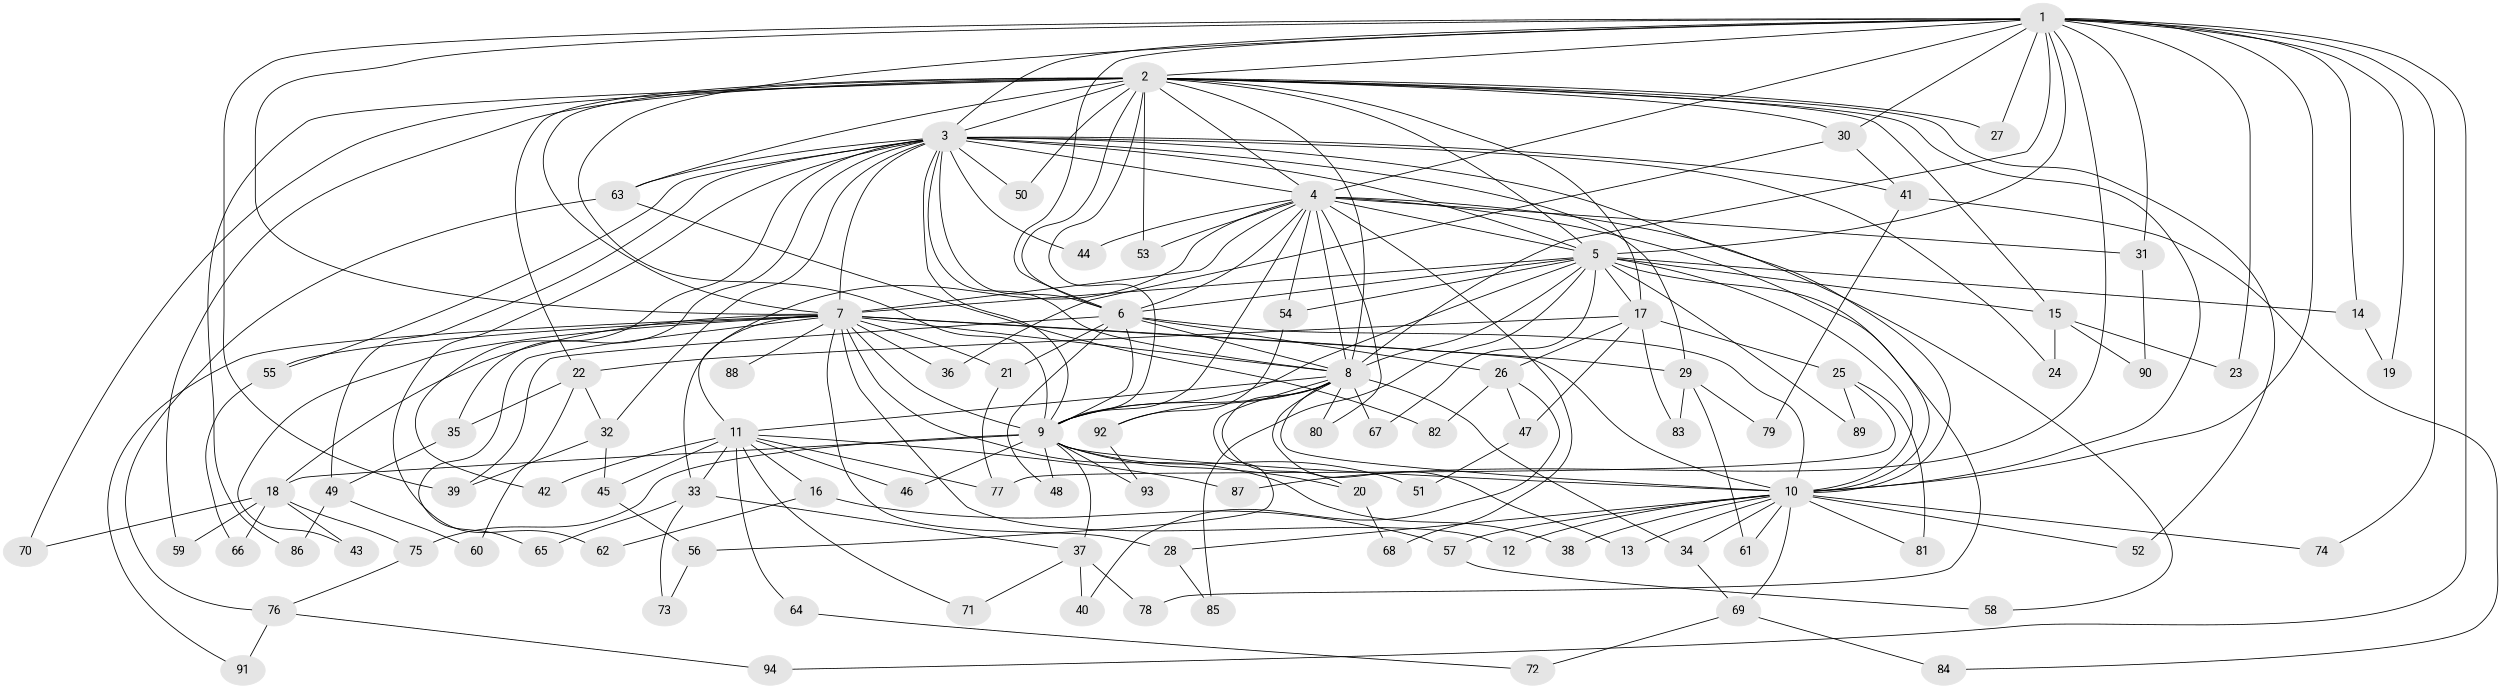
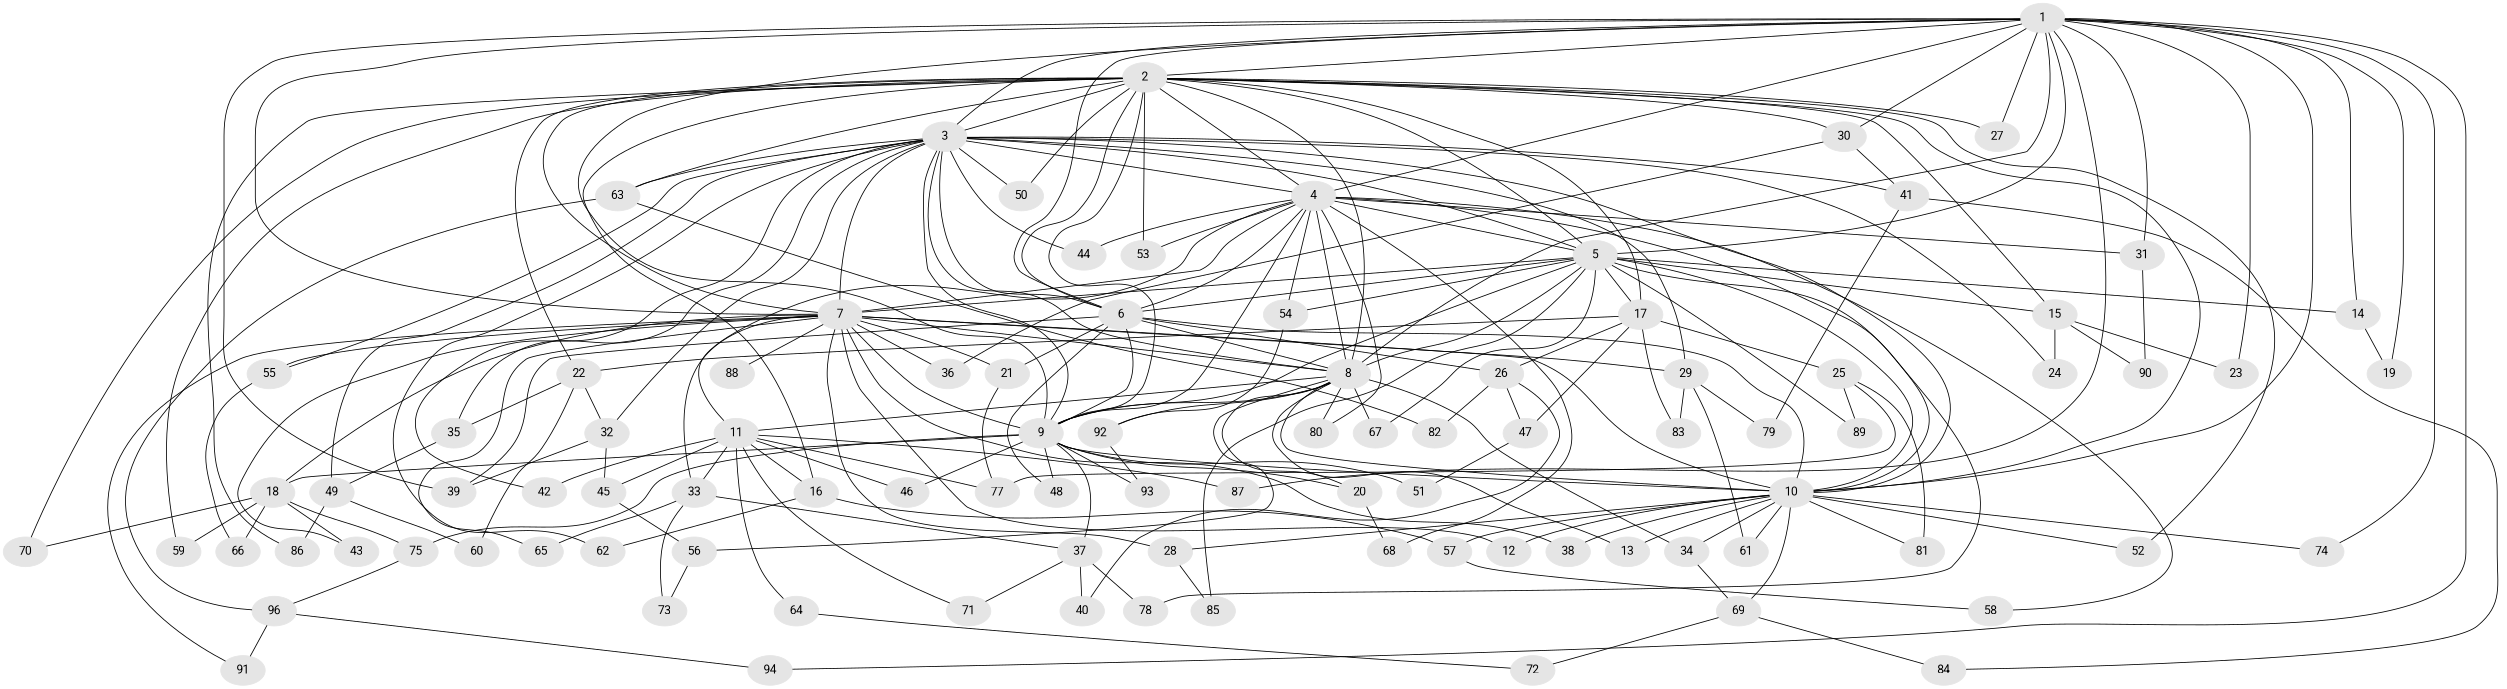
edge "2" -- "16": added
node "76": label "76" -> "96"
